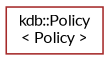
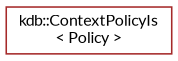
node "kdb::Policy < Policy >": label "kdb::Policy < Policy >" -> "kdb::ContextPolicyIs < Policy >"
